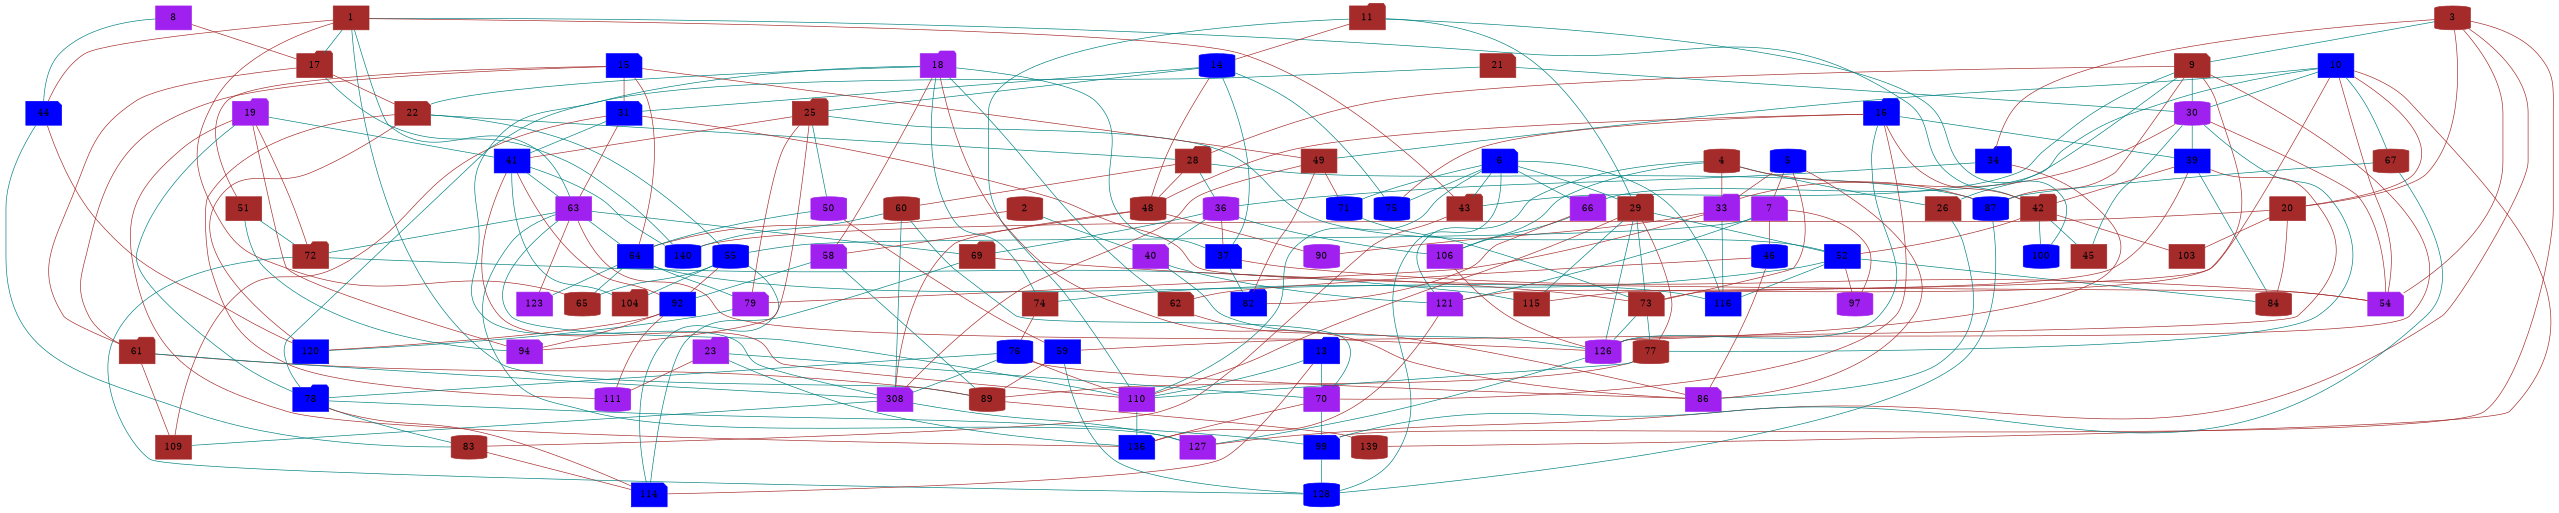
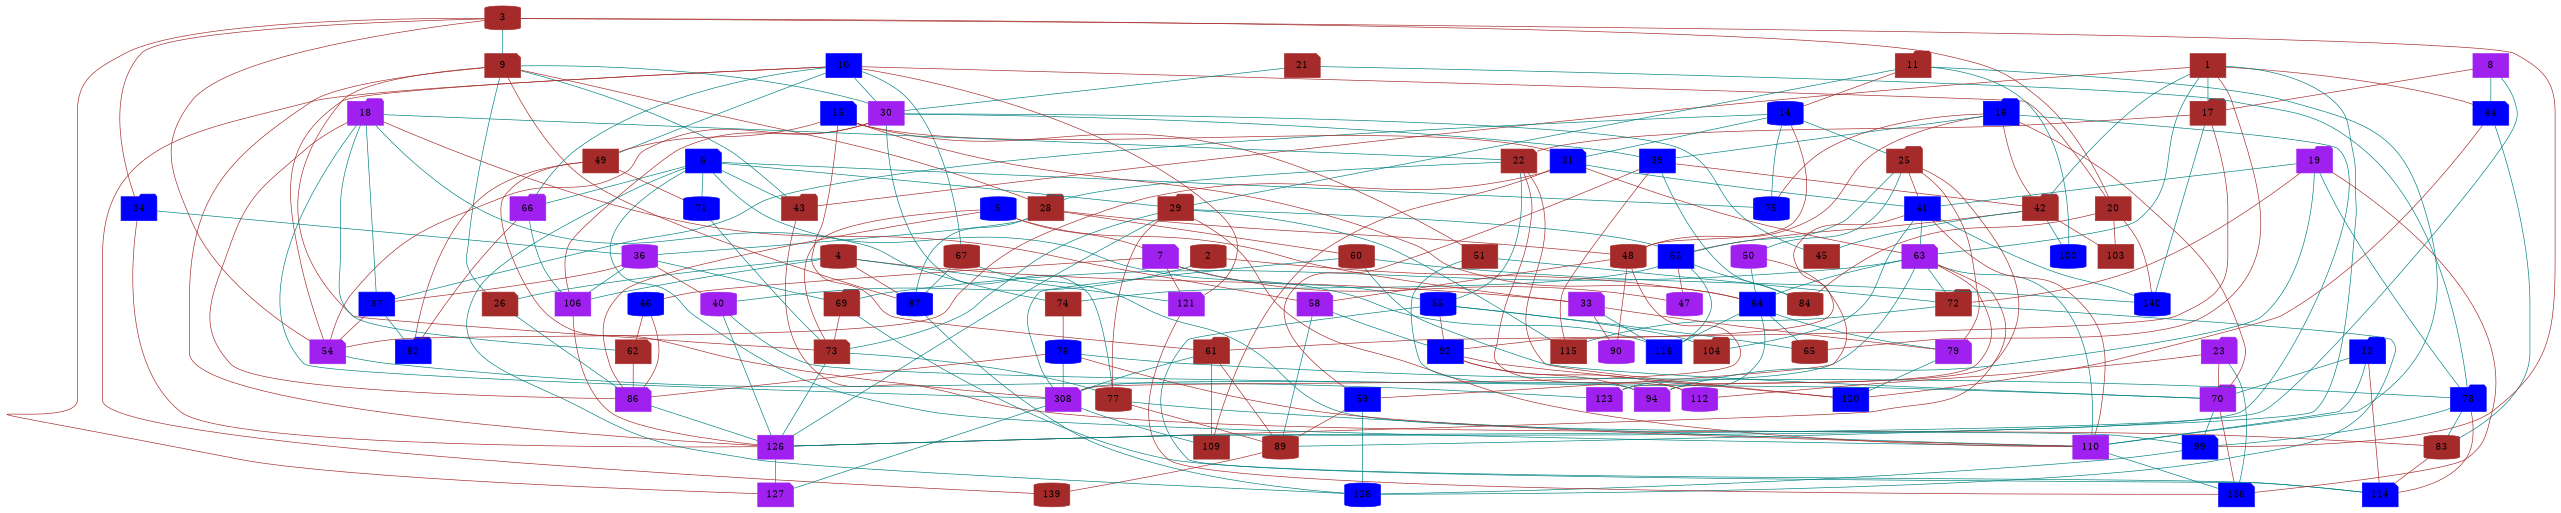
node "30": shape cylinder -> box
edge "30" -- "33": now "30" -- "106"
node "63": shape box -> note
node "33": shape folder -> note
edge "36" -- "40": color teal -> brown
node "40": shape note -> cylinder
edge "7" -- "121": color teal -> brown
edge "19" -- "94": color brown -> teal
edge "40" -- "121": now "40" -- "70"
node "97": label "97" -> "47"
node "126": shape cylinder -> box
edge "23" -- "70": color teal -> brown
edge "54" -- "123": added
node "111": label "111" -> "112"
edge "86" -- "126": added
edge "63" -- "127": now "63" -- "308"
edge "8" -- "126": added
